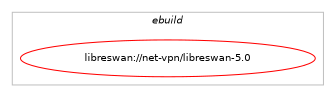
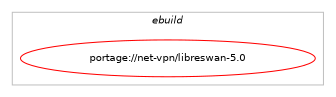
node "libreswan://net-vpn/libreswan-5.0": label "libreswan://net-vpn/libreswan-5.0" -> "portage://net-vpn/libreswan-5.0"
